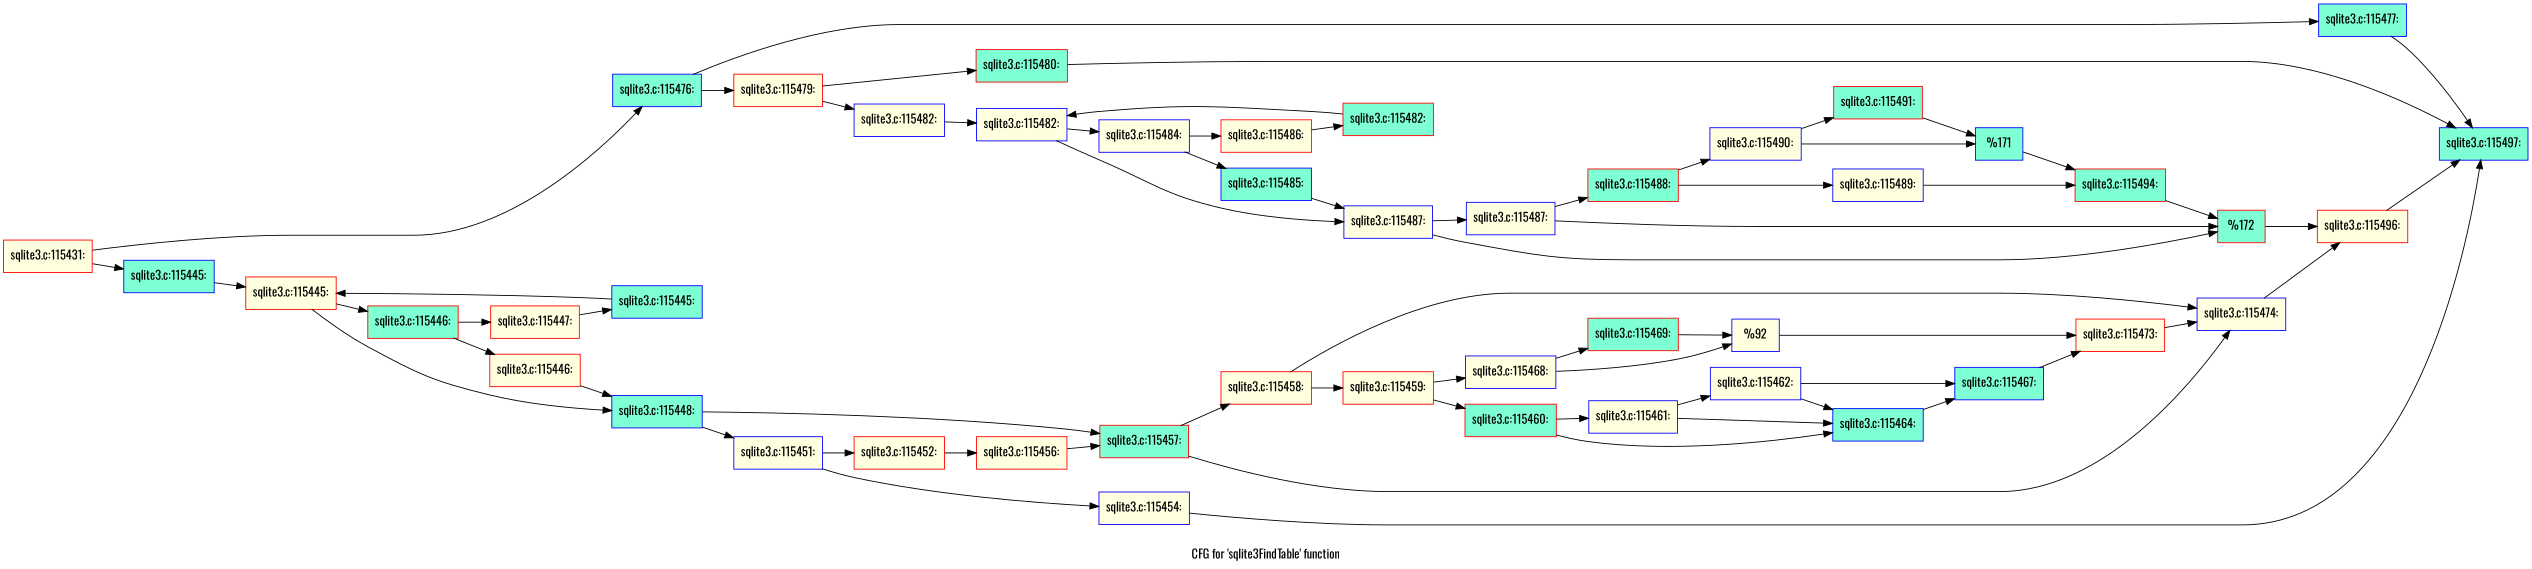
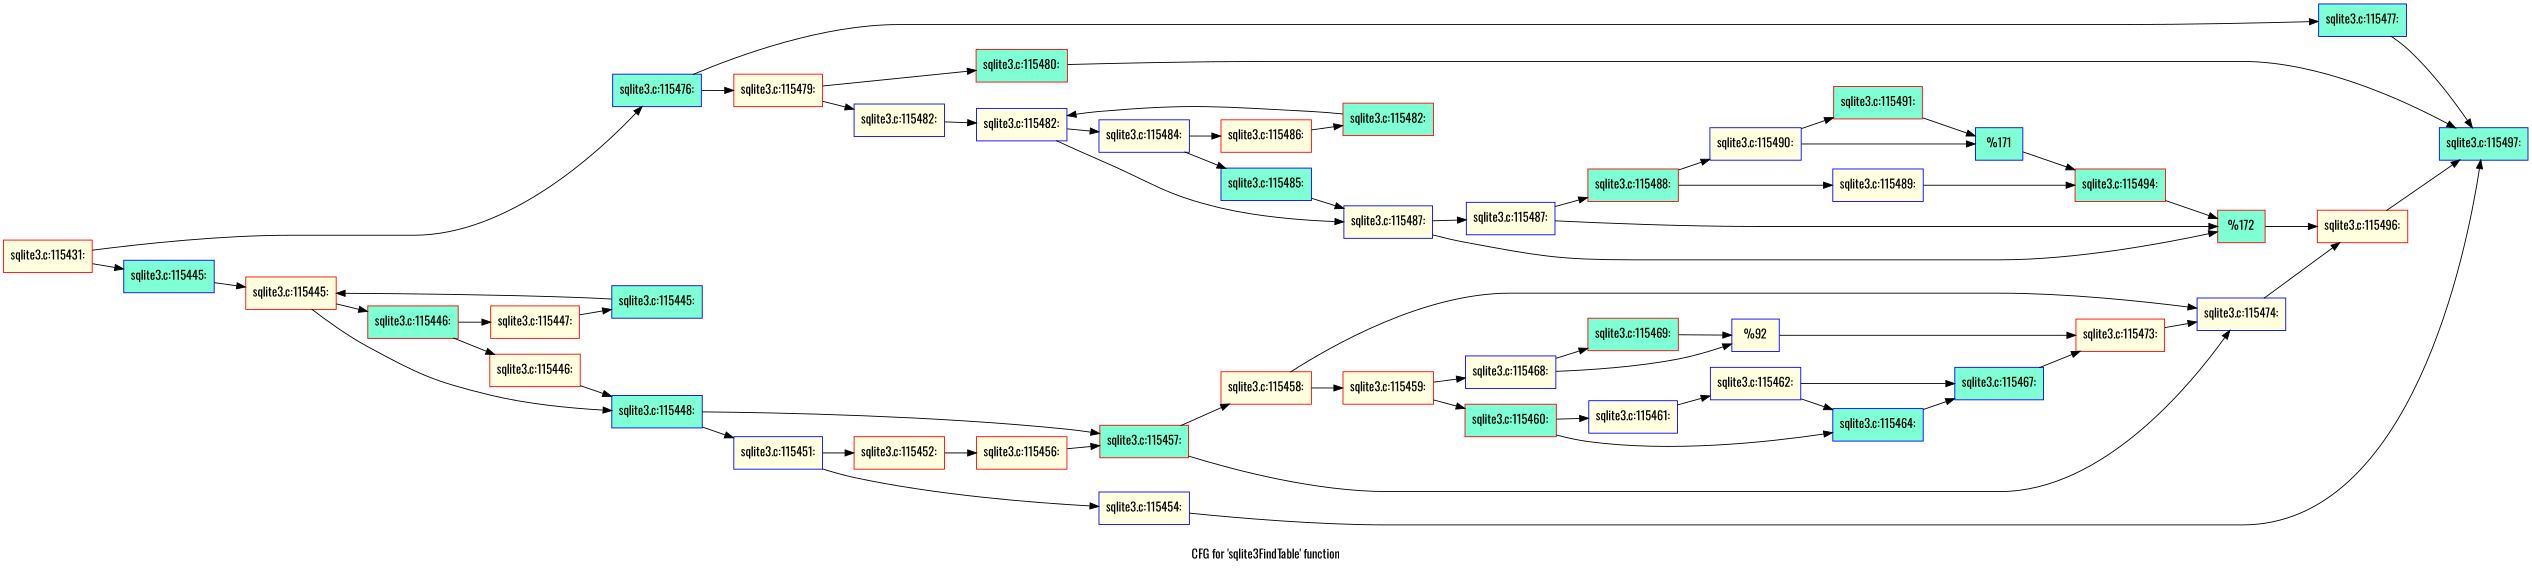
edge "sqlite3.c:115461:" -> "sqlite3.c:115464:": removed
